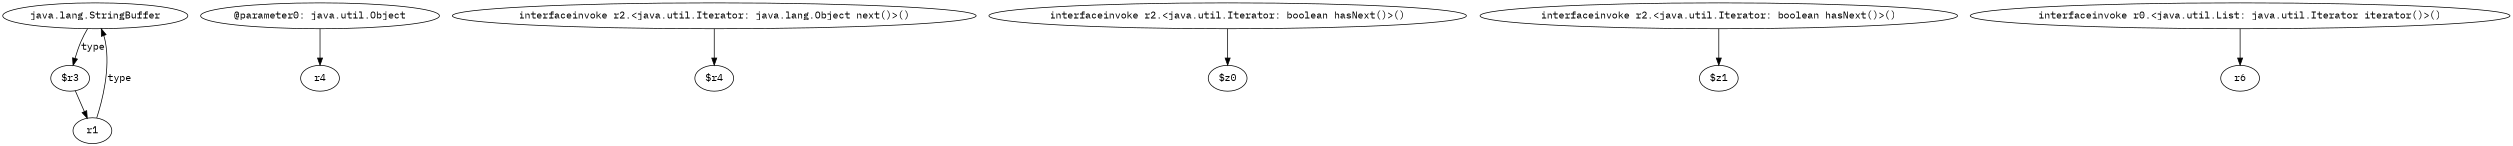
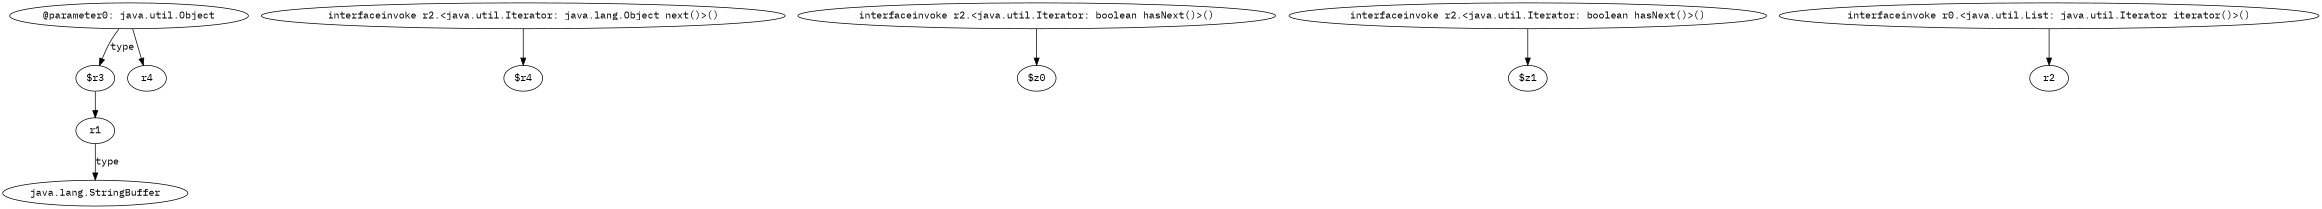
edge "java.lang.StringBuffer" -> "$r3": now "@parameter0: java.util.Object" -> "$r3"
node "r6": label "r6" -> "r2"
